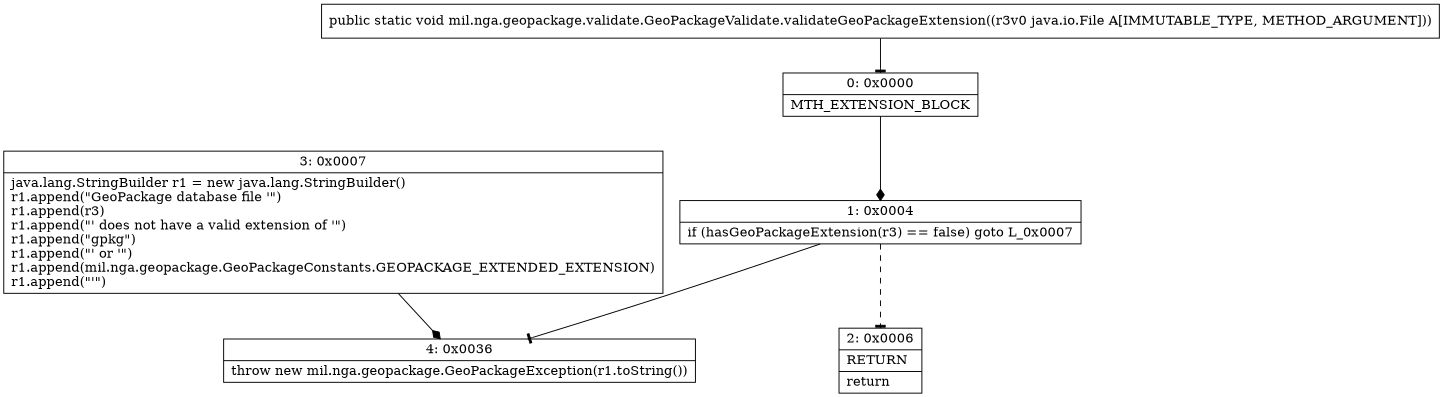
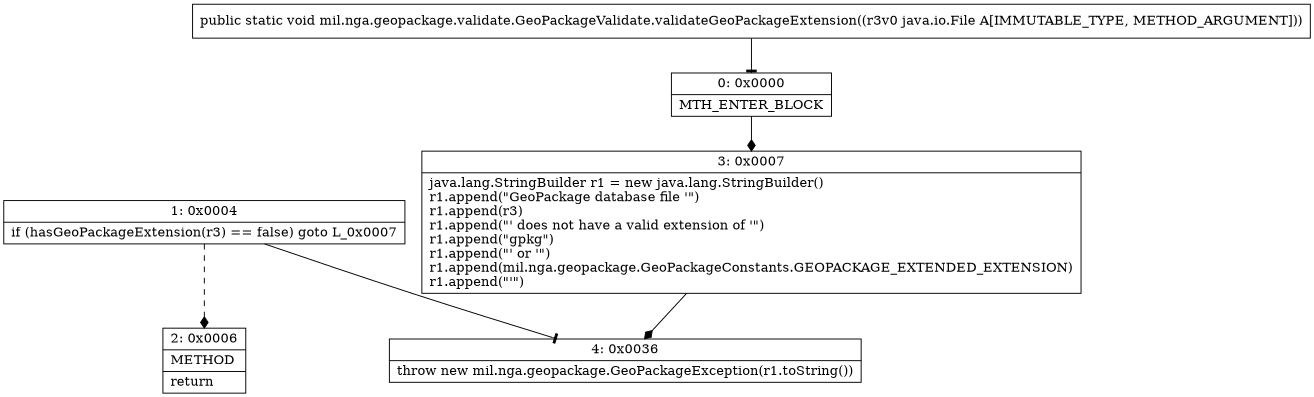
node "0: 0x0000": text "MTH_EXTENSION_BLOCK" -> "MTH_ENTER_BLOCK"
edge "0: 0x0000" -> "1: 0x0004": now "0: 0x0000" -> "3: 0x0007"
edge "1: 0x0004" -> "2: 0x0006": arrowhead tee -> diamond
node "2: 0x0006": text "RETURN" -> "METHOD"
